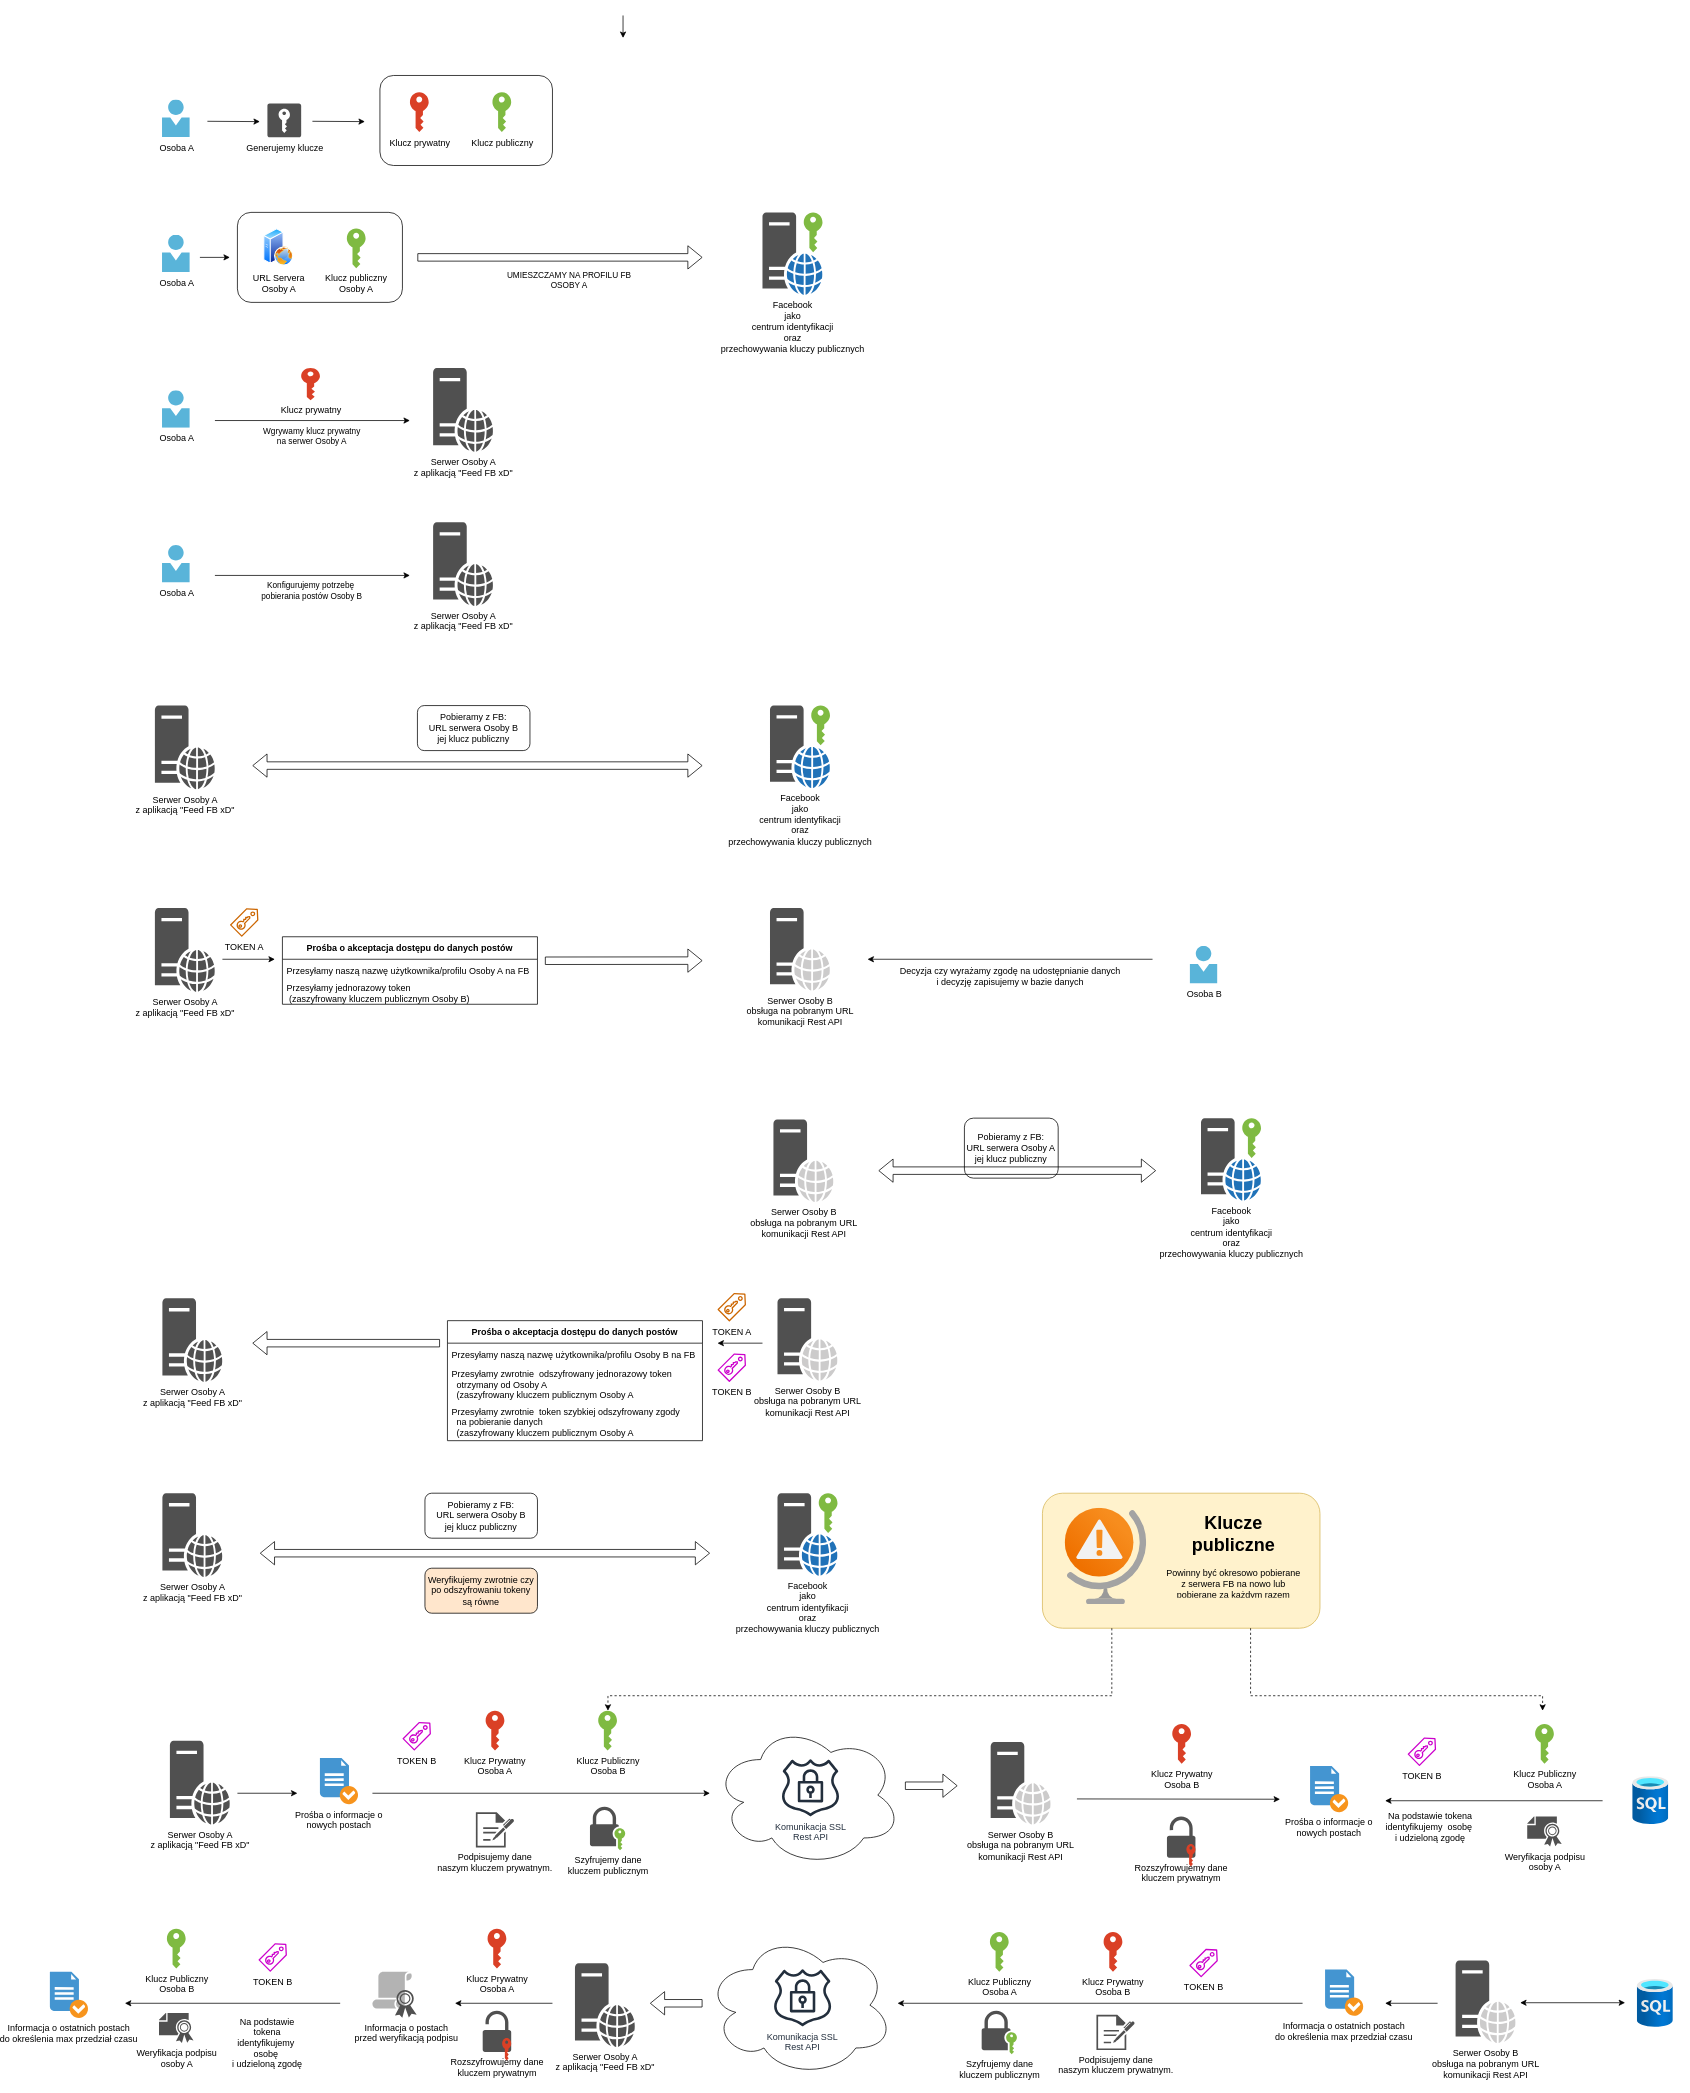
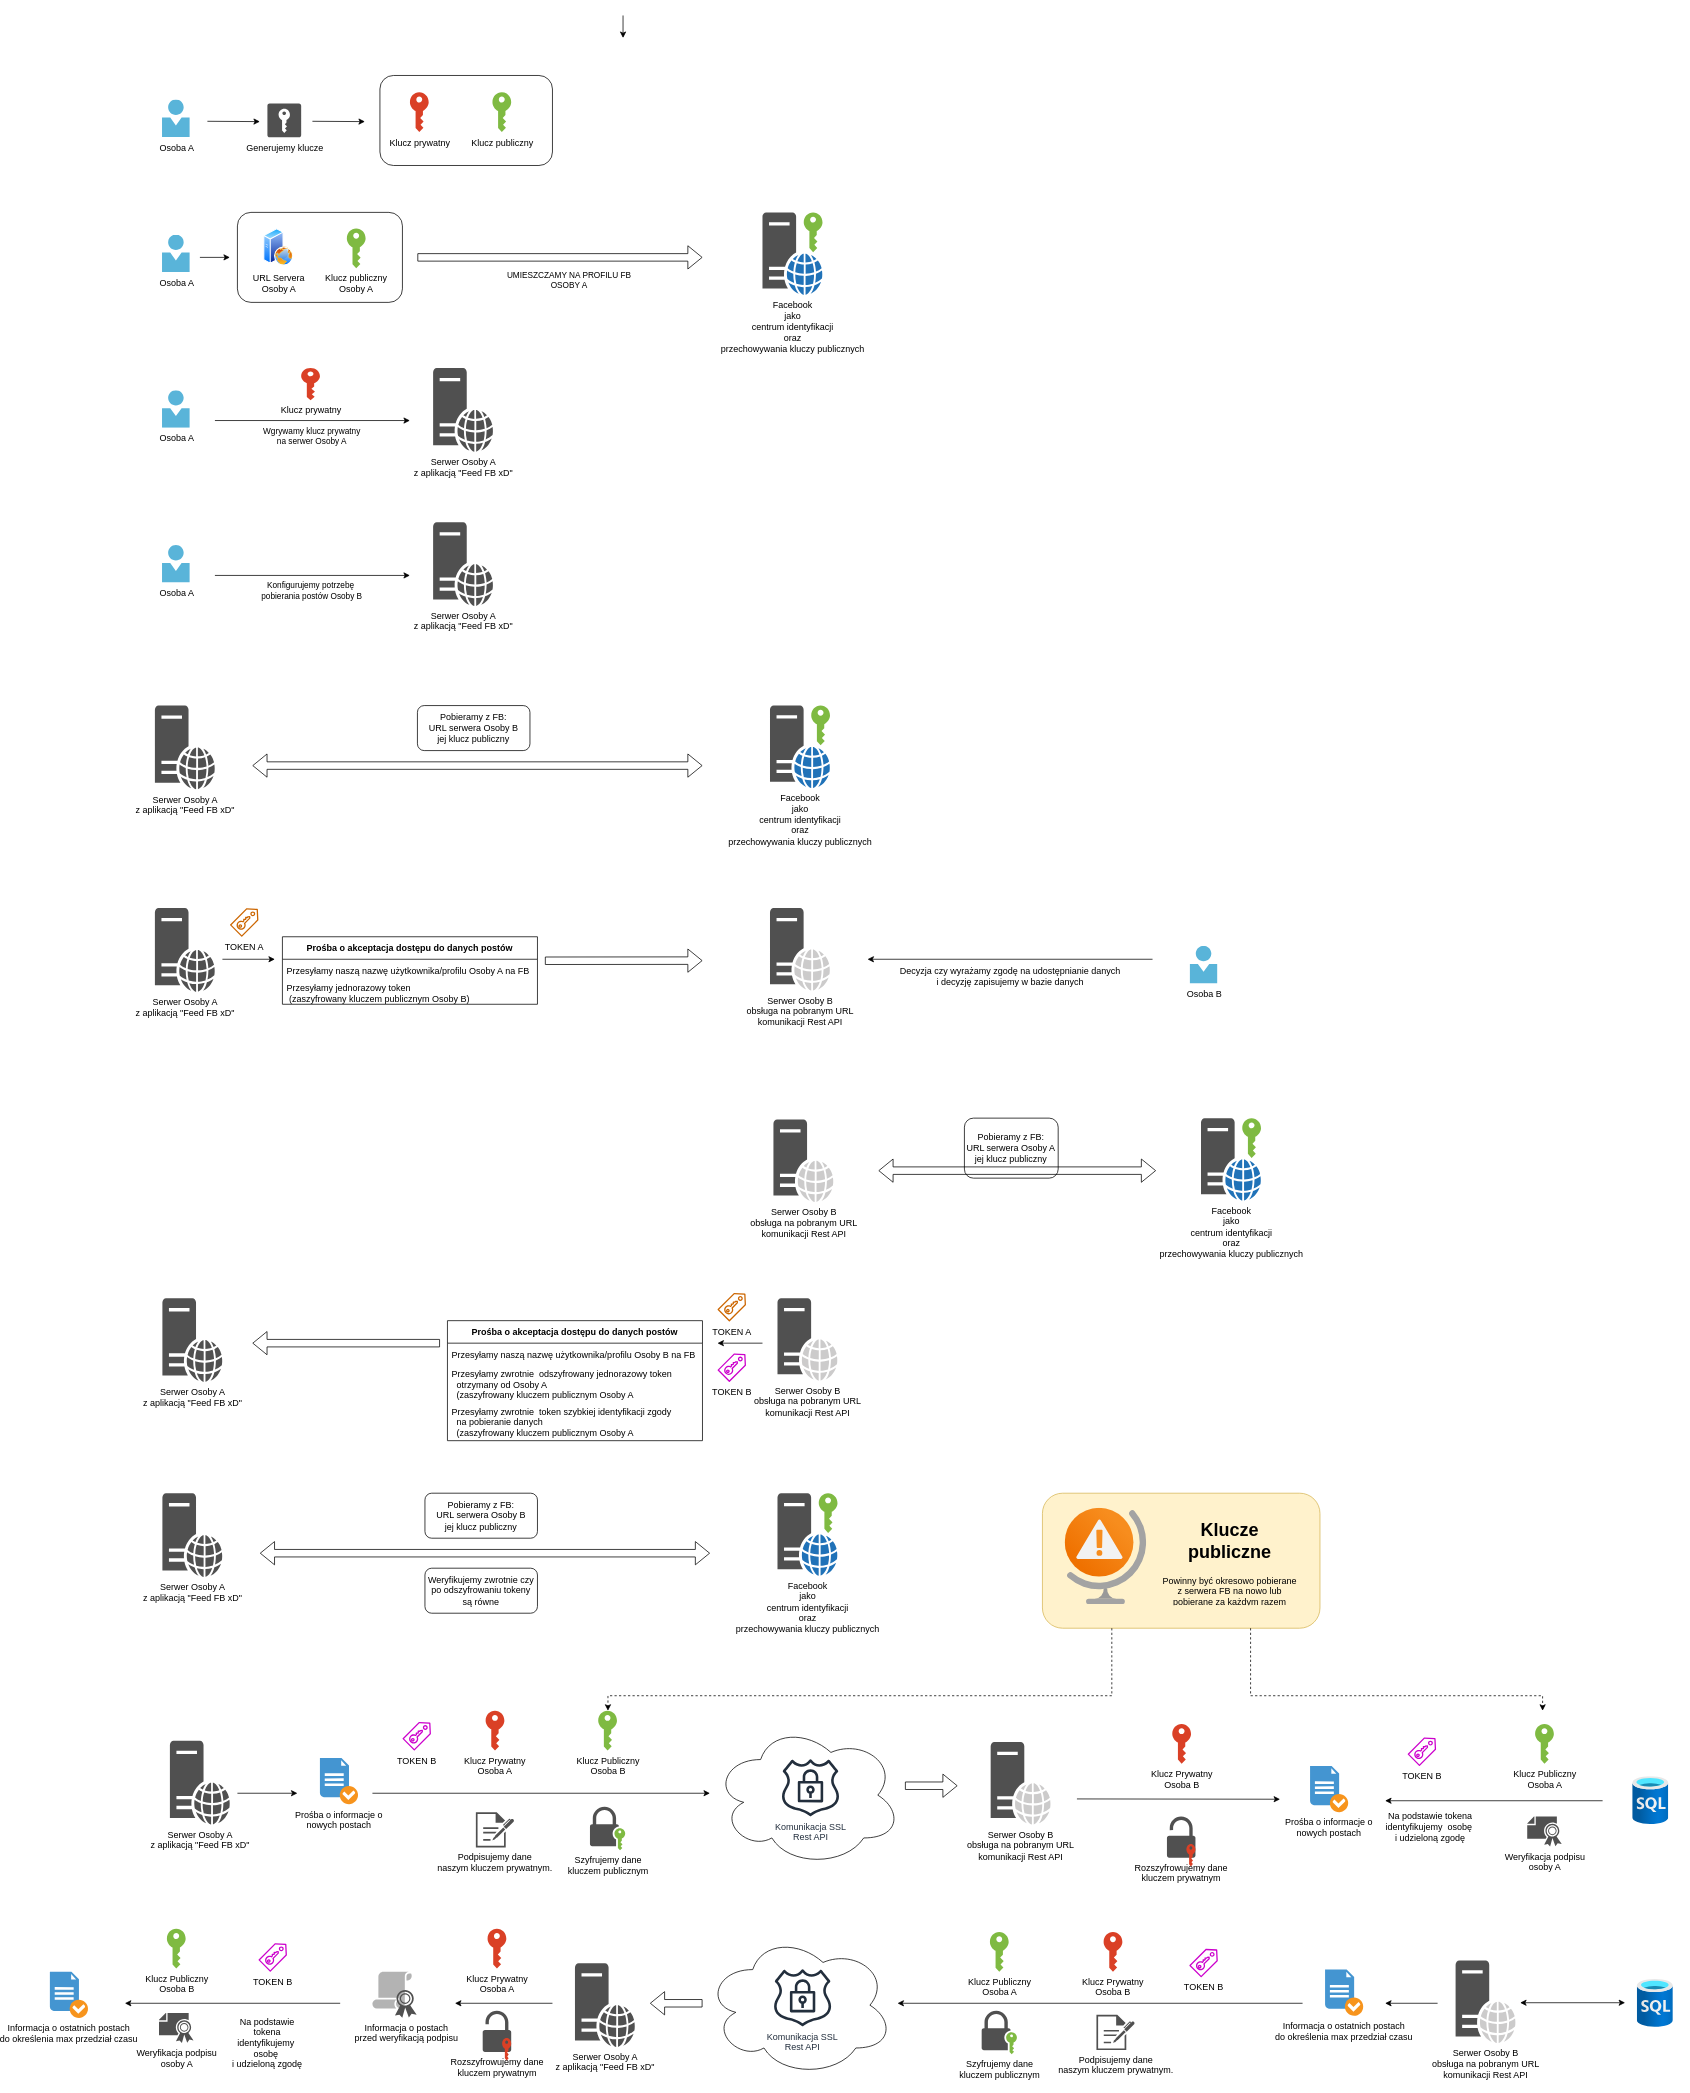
node "Przesyłamy zwrotnie token szybkiej odszyfrowany zgody na pobieranie danych (zaszyfrowany kluczem publicznym Osoby A": label "Przesyłamy zwrotnie token szybkiej odszyfrowany zgody na pobieranie danych (zaszyfrowany kluczem publicznym Osoby A" -> "Przesyłamy zwrotnie token szybkiej identyfikacji zgody na pobieranie danych (zaszyfrowany kluczem publicznym Osoby A"
node "Klucze publicznePowinny być okresowo pobierane z serwera FB na nowo lub pobierane za każdym razem": moved (1234, 1553) -> (1230, 1560)
node "Weryfikujemy zwrotnie czy po odszyfrowaniu tokeny są równe": fillcolor #ffe6cc -> #ffffff
